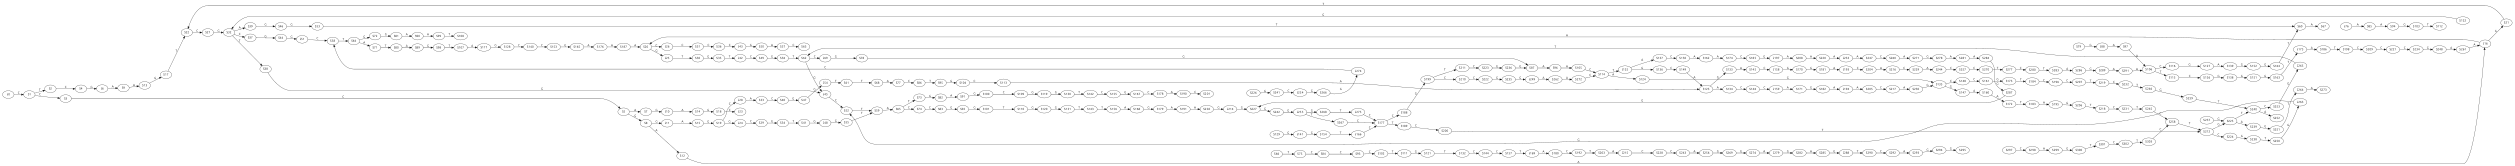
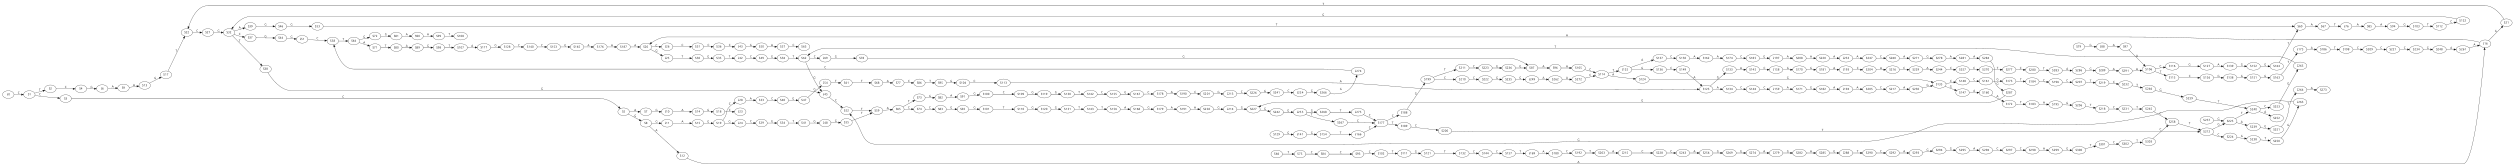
edge "S112" -> "S122": added, label "C"
edge "S67" -> "S76": added, label "T"
node "S213": added
node "S296": added
